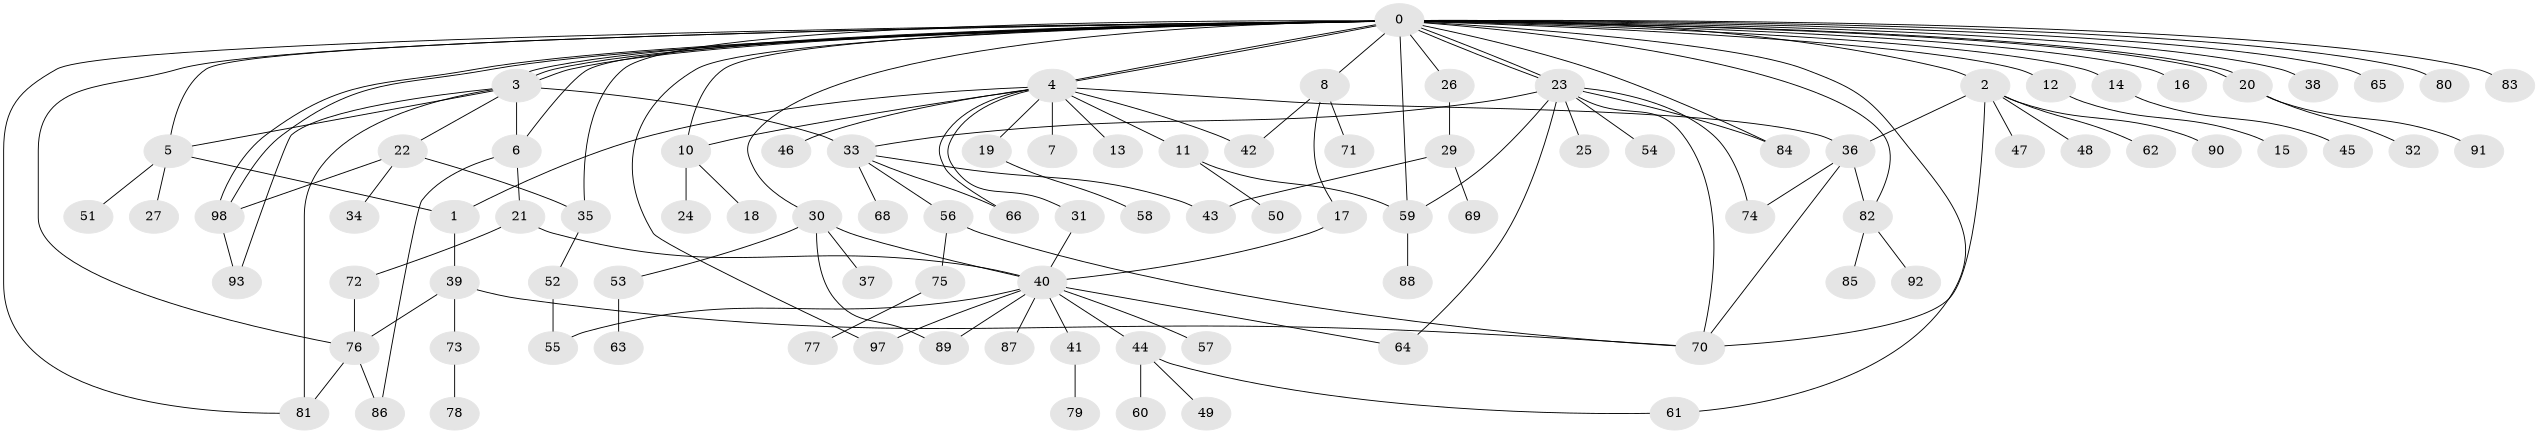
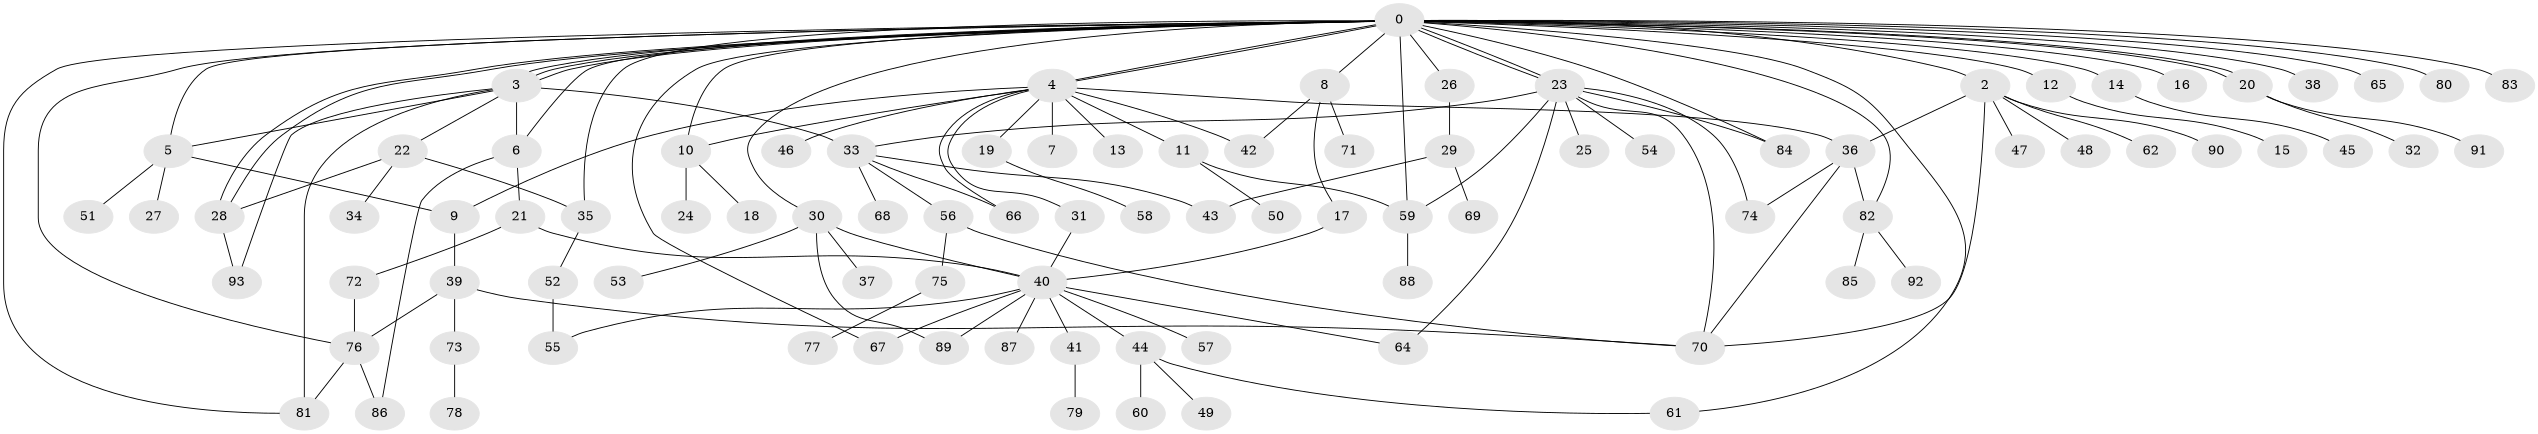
node "98": label "98" -> "28"
node "1": label "1" -> "9"
node "63": removed
node "97": label "97" -> "67"
